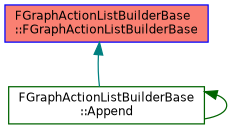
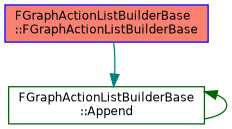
edge "FGraphActionListBuilderBase ::Append" -> "FGraphActionListBuilderBase ::FGraphActionListBuilderBase": reversed
